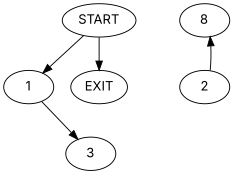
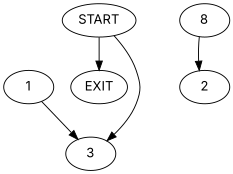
edge "START" -> "1": now "START" -> "3"
edge "2" -> "8": reversed
